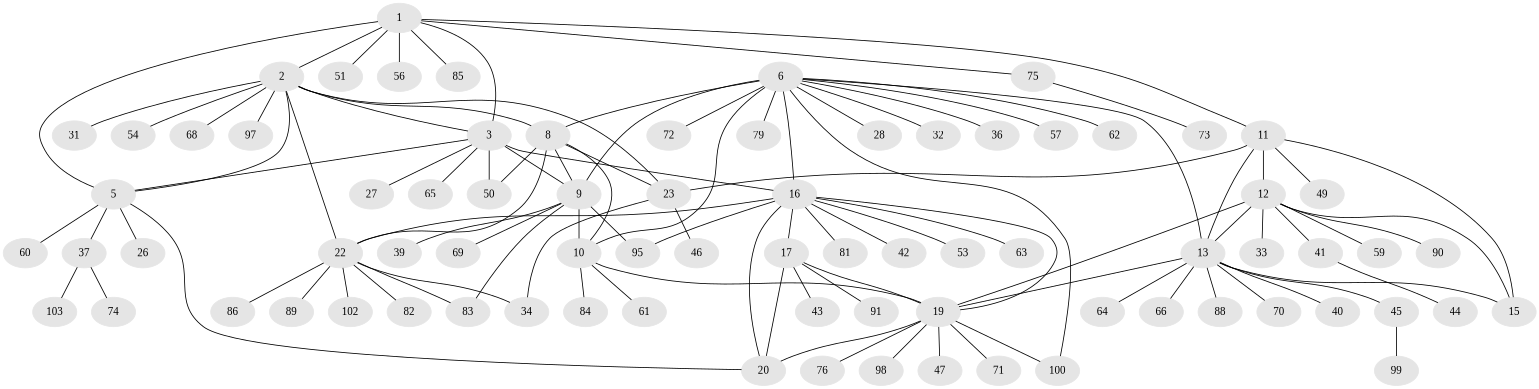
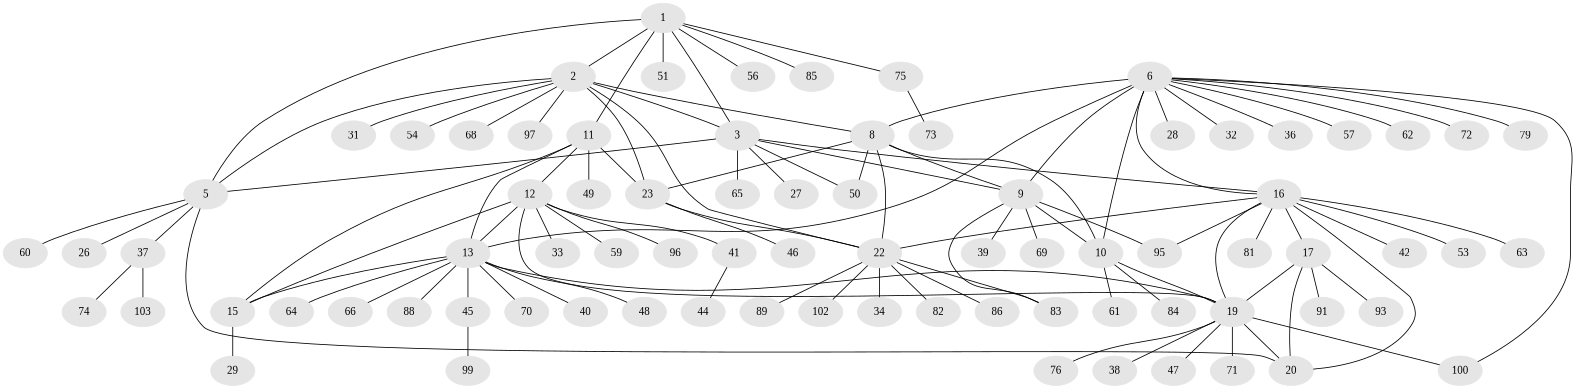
edge "23" -- "34": now "23" -- "22"
node "90": label "90" -> "96"
node "48": added
node "43": label "43" -> "93"
node "29": added
node "98": label "98" -> "38"
